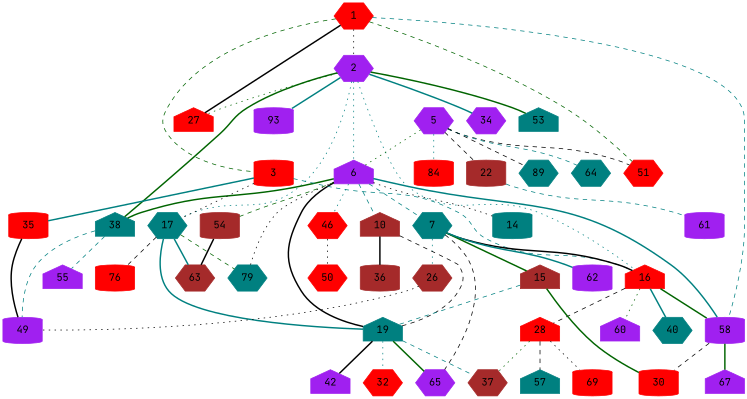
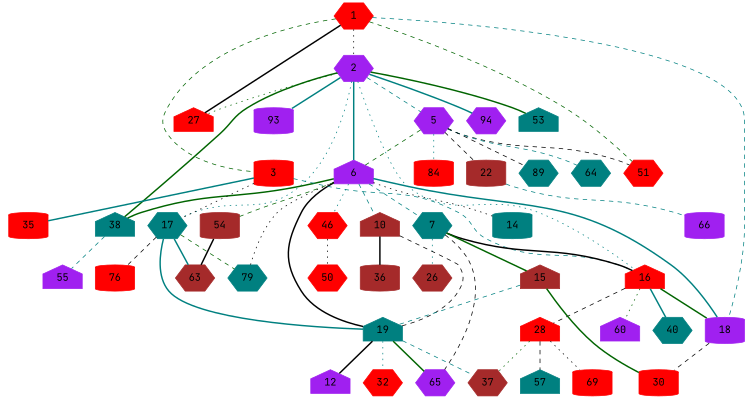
edge "2" -- "5": added
edge "2" -- "6": style dotted -> bold
node "34": label "34" -> "94"
edge "5" -- "6": style dotted -> dashed
node "61": label "61" -> "66"
node "62": removed
node "49": removed
node "58": label "58" -> "18"
node "42": label "42" -> "12"
node "67": removed
